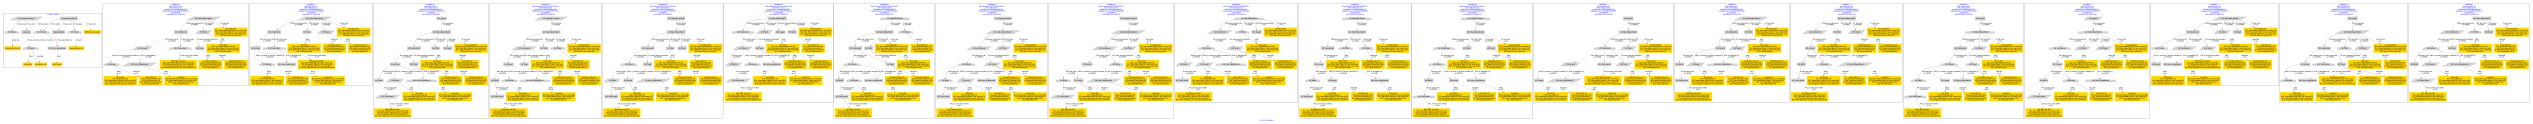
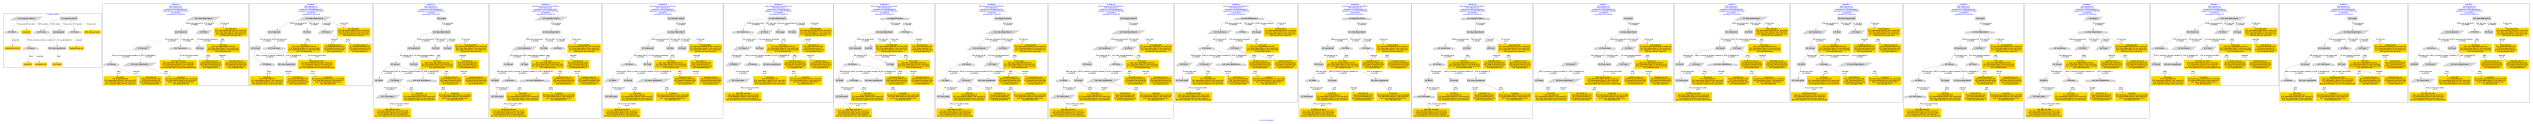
node "occupation": fillcolor lightgray -> gold
